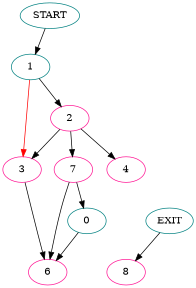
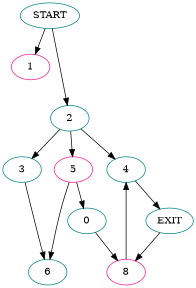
node "1": color teal -> deeppink
edge "1" -> "2": now "START" -> "2"
edge "1" -> "3": removed
node "2": color deeppink -> teal
node "3": color deeppink -> teal
node "7": label "7" -> "5"
node "4": color deeppink -> teal
edge "4" -> "EXIT": added
edge "8" -> "4": added
edge "0" -> "6": now "0" -> "8"
node "6": color deeppink -> teal
